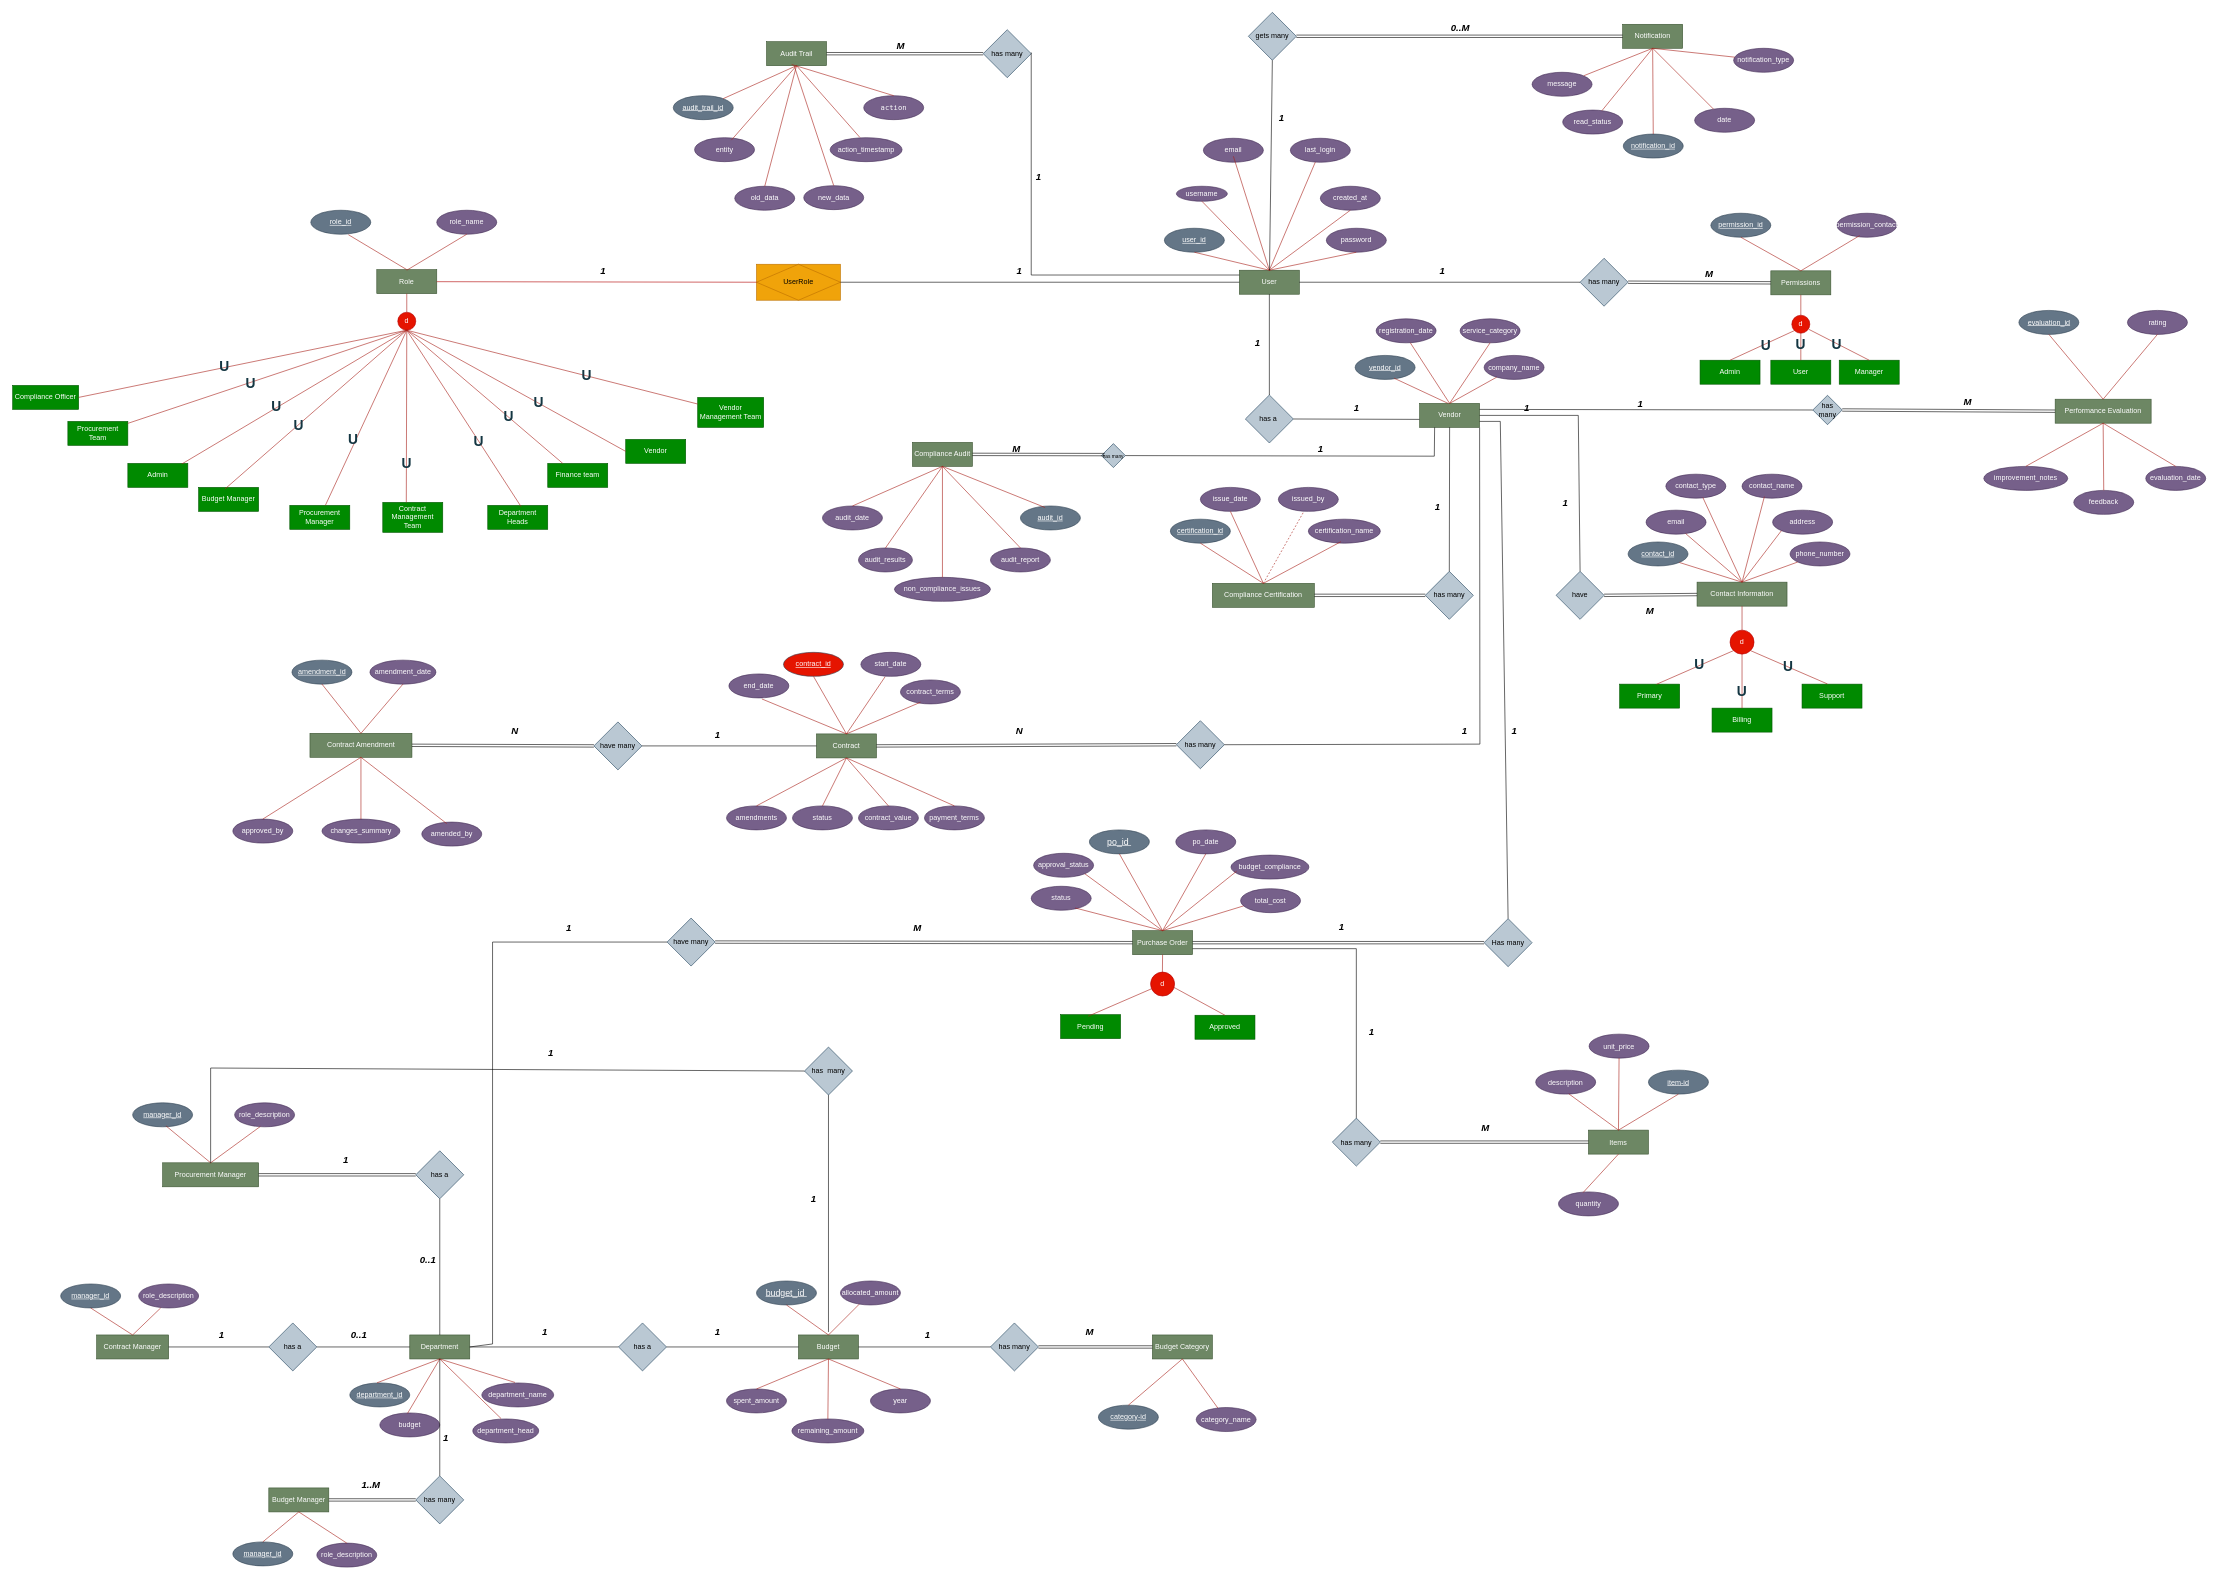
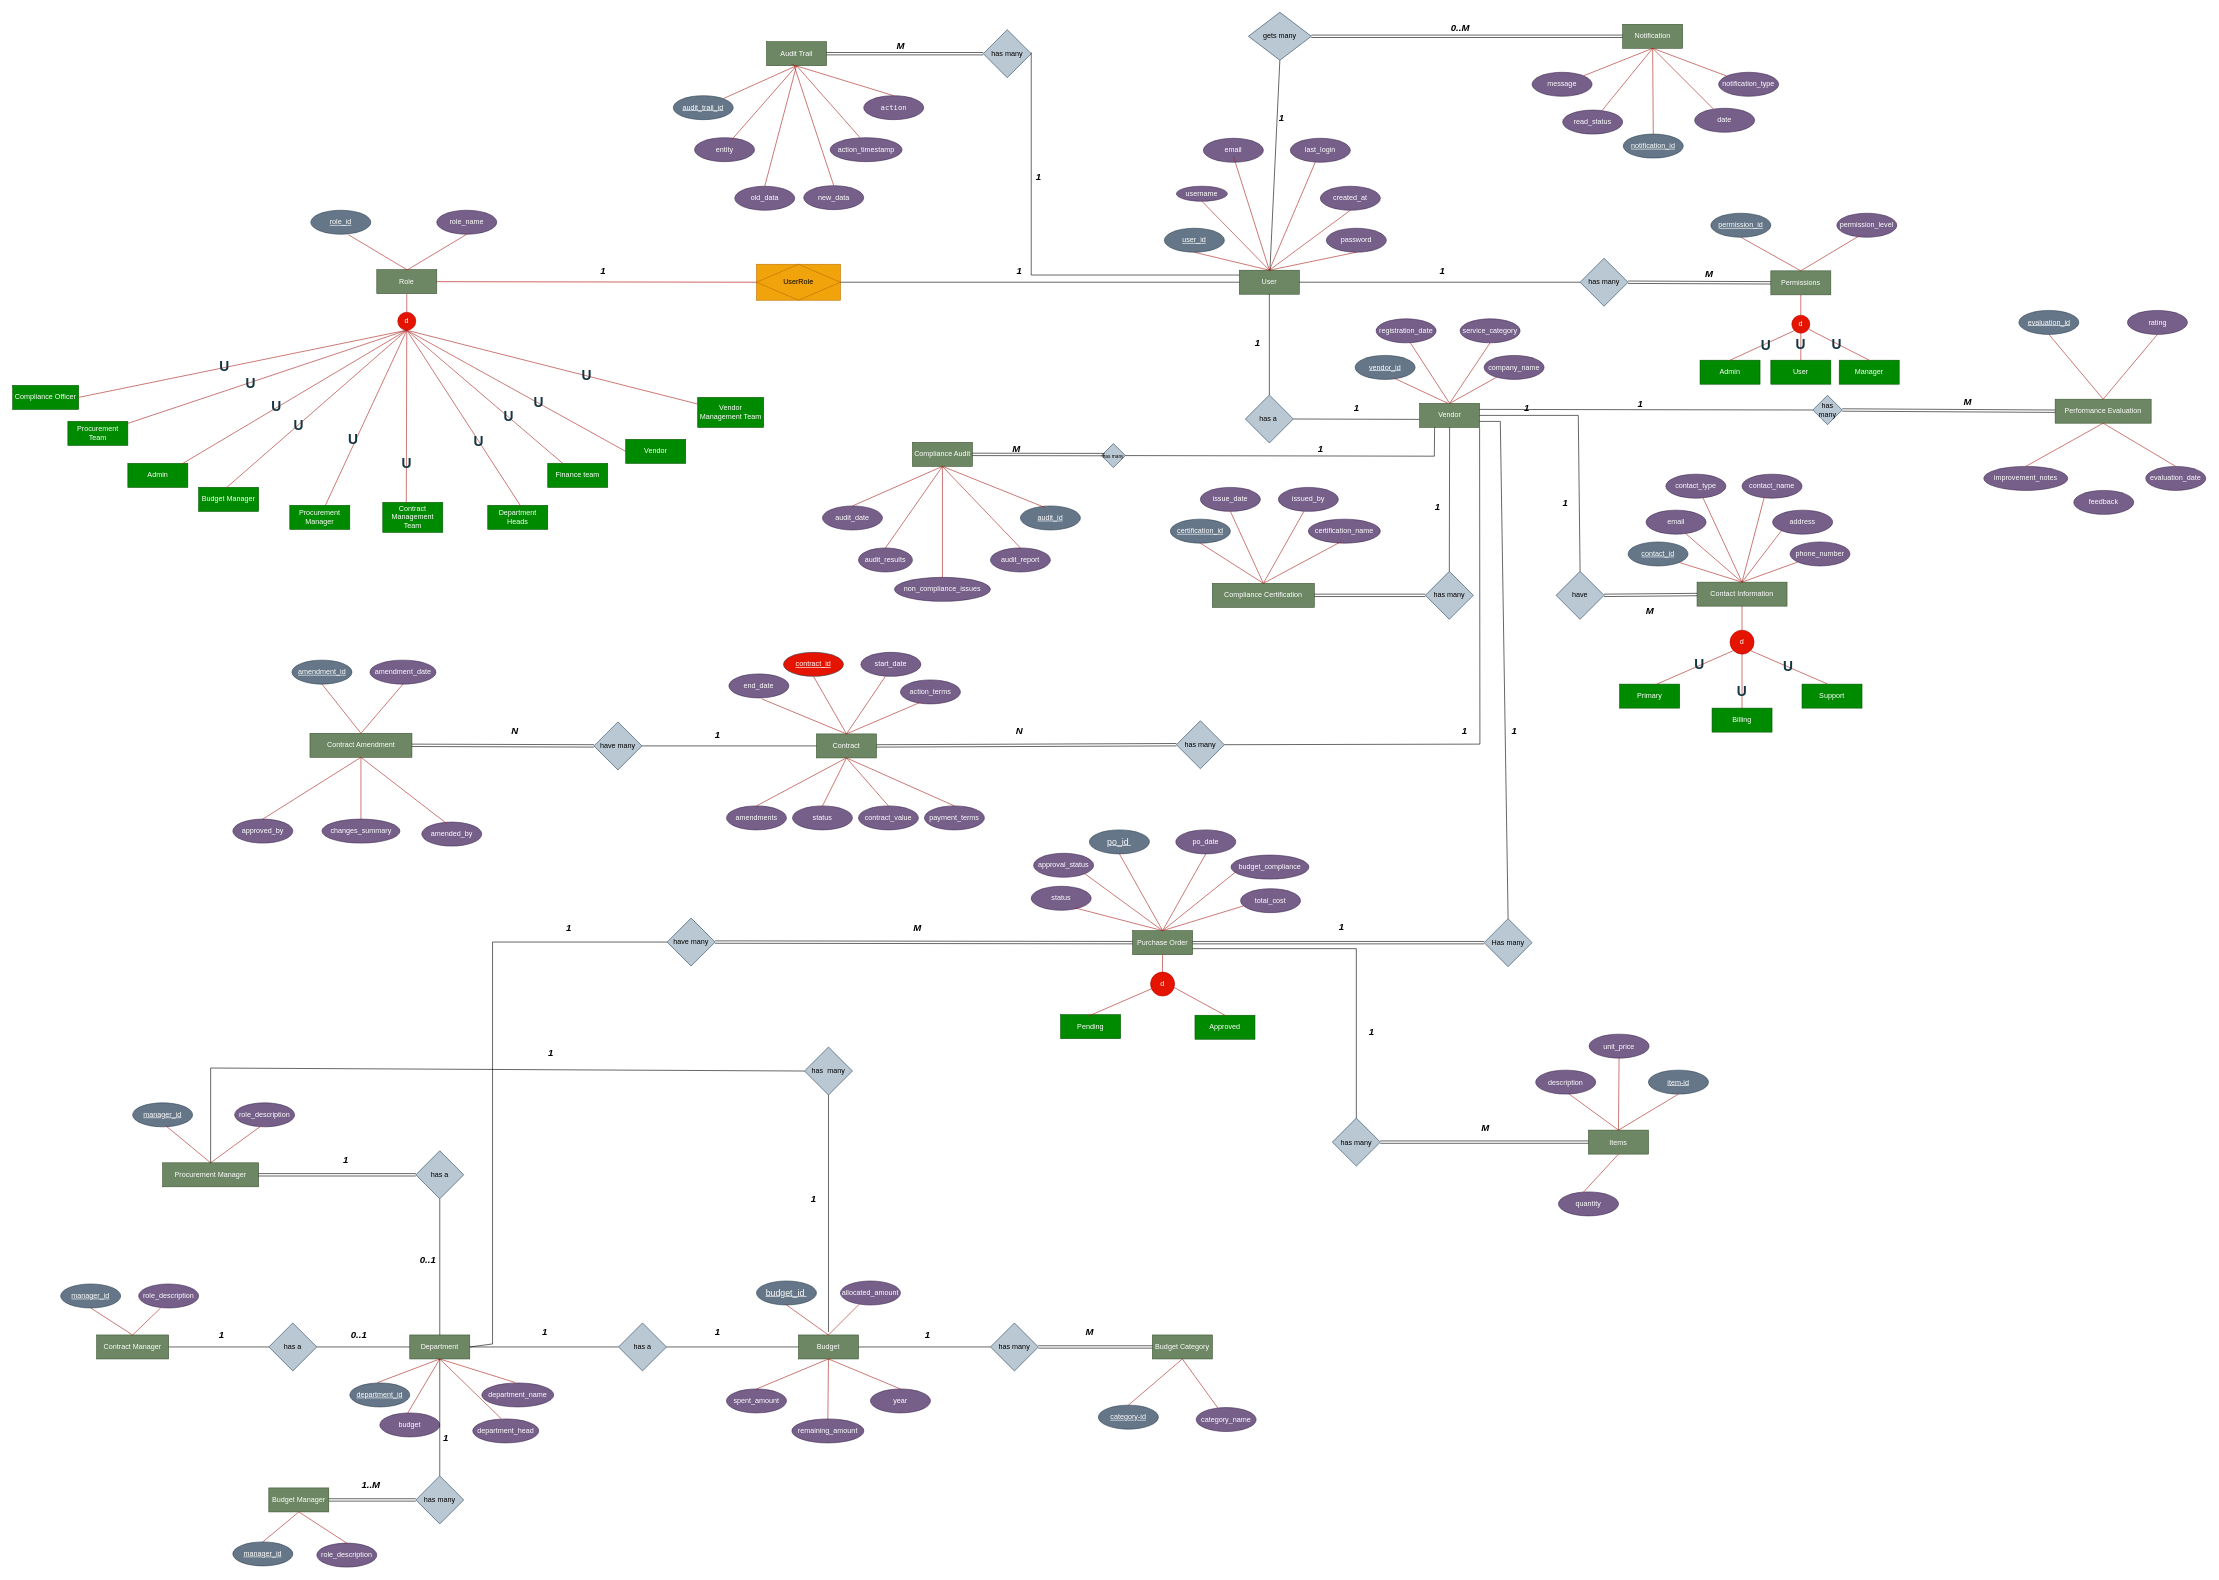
node "gets many": size 48x48 -> 63x48
node "notification_type": moved (1764, 60) -> (1749, 84)
node "permission_contact": label "permission_contact" -> "permission_level"
edge "Performance Evaluation" -- "feedback": removed
edge "issued_by" -- "Compliance Certification": style dashed -> solid
node "contract_terms": label "contract_terms" -> "action_terms"
